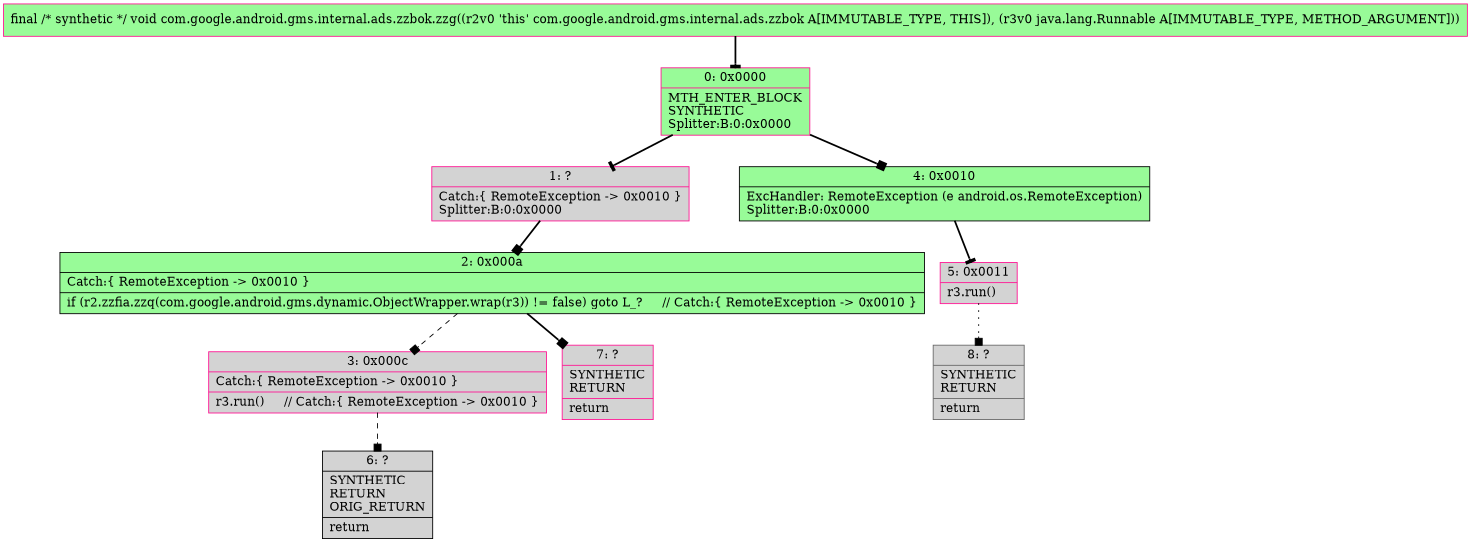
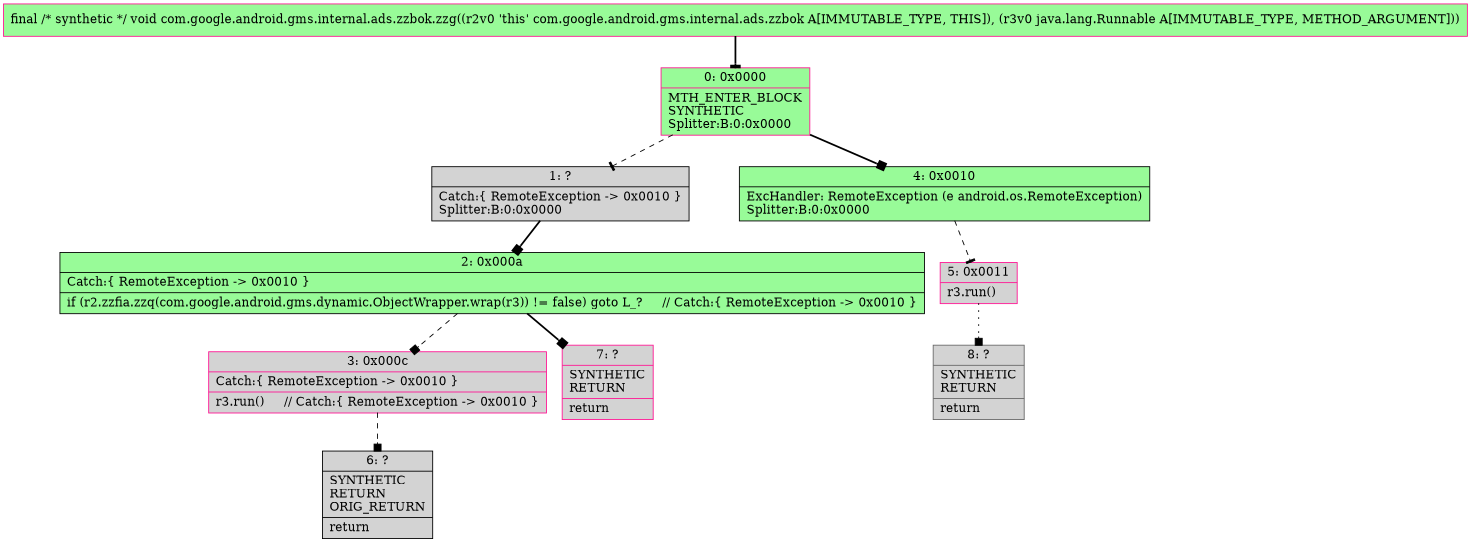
edge "0: 0x0000" -> "1: ?": style bold -> dashed
node "1: ?": color deeppink -> black
edge "4: 0x0010" -> "5: 0x0011": style bold -> dashed
